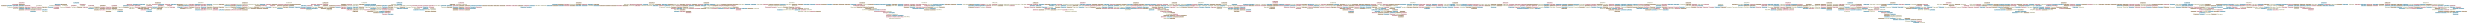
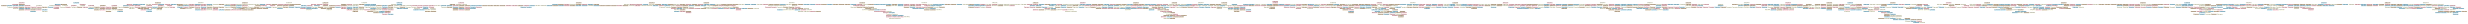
node "[54], V: -0.011, N: 1, P: 0.05, U: 0.148": added
